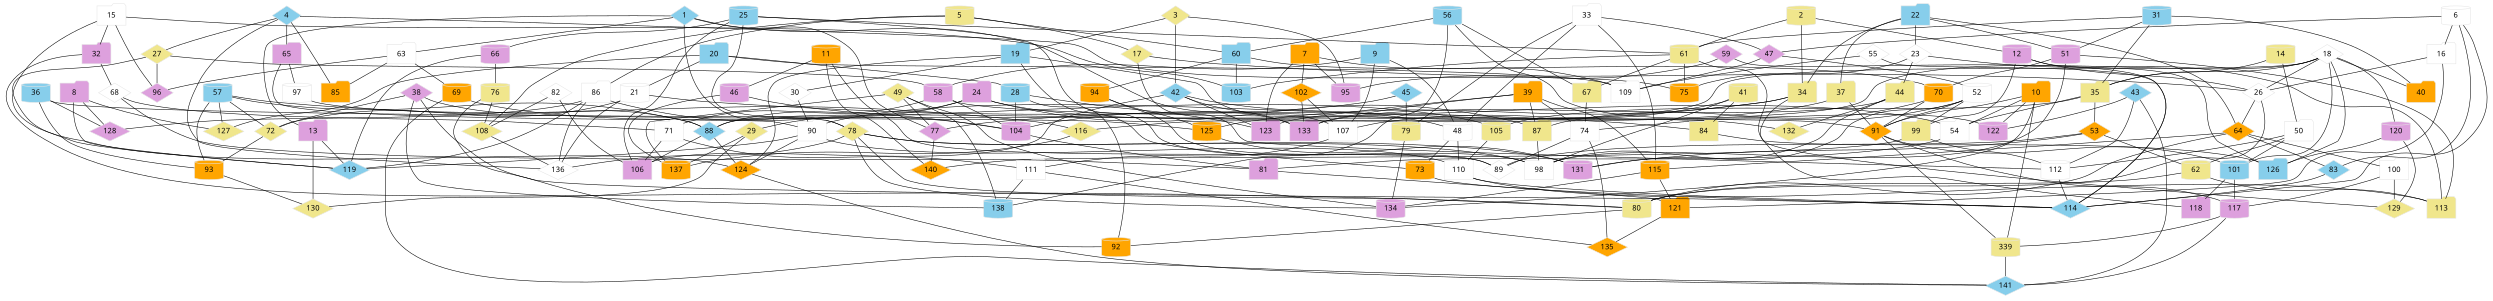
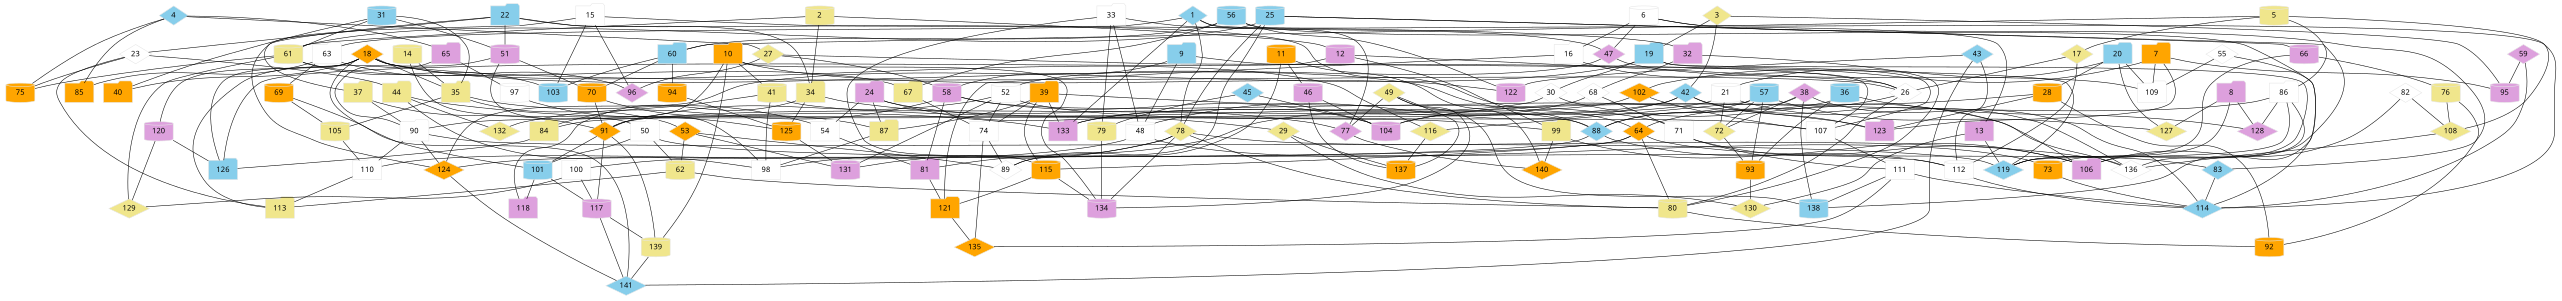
node "18": fillcolor white -> orange
node "28": fillcolor skyblue -> orange
edge "10" -- "54": now "10" -- "41"
edge "104" -- "81": now "58" -- "81"
edge "4" -- "136": now "30" -- "136"
edge "94" -- "98": removed
edge "110" -- "114": now "111" -- "114"
node "339": label "339" -> "139"
